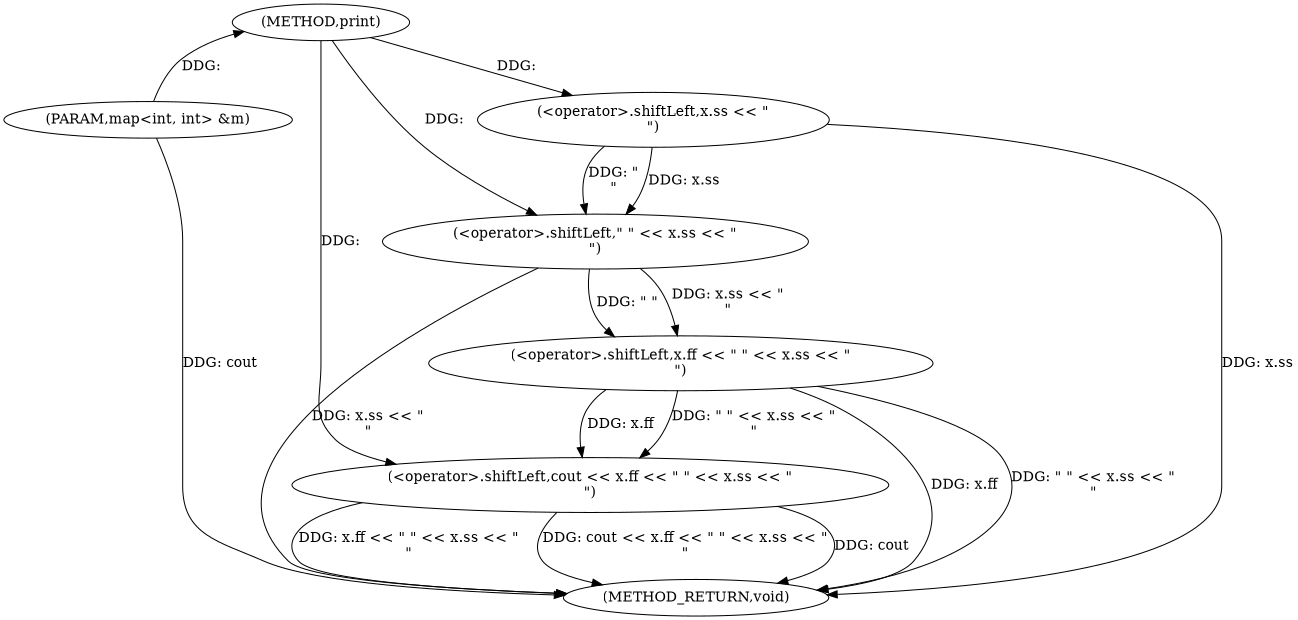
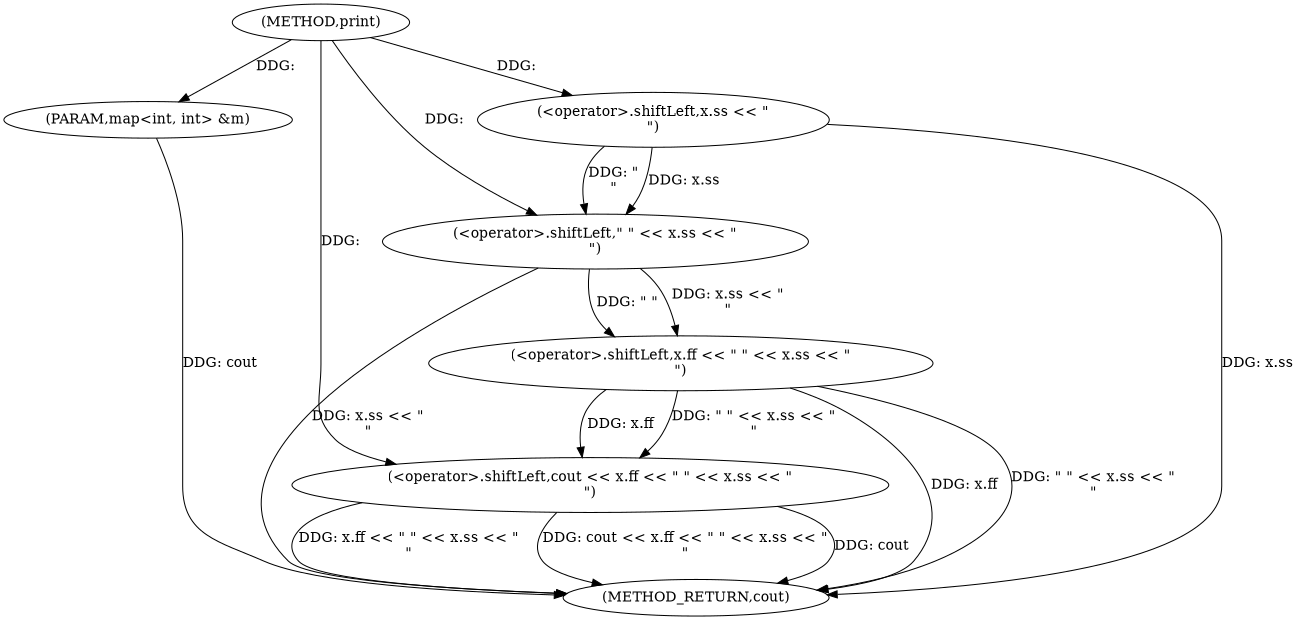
edge "(PARAM,map<int, int> &m)" -> "(METHOD,print)": reversed
node "(METHOD_RETURN,void)": label "(METHOD_RETURN,void)" -> "(METHOD_RETURN,cout)"
